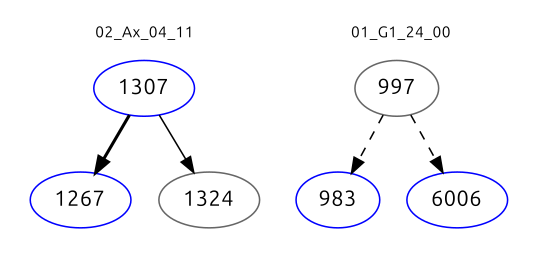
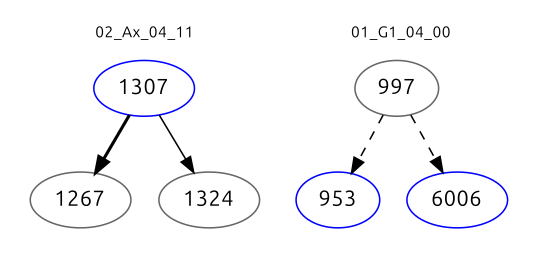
cluster "01_G1_24_00": label "01_G1_24_00" -> "01_G1_04_00"
node "1267": color blue -> gray40
node "983": label "983" -> "953"
